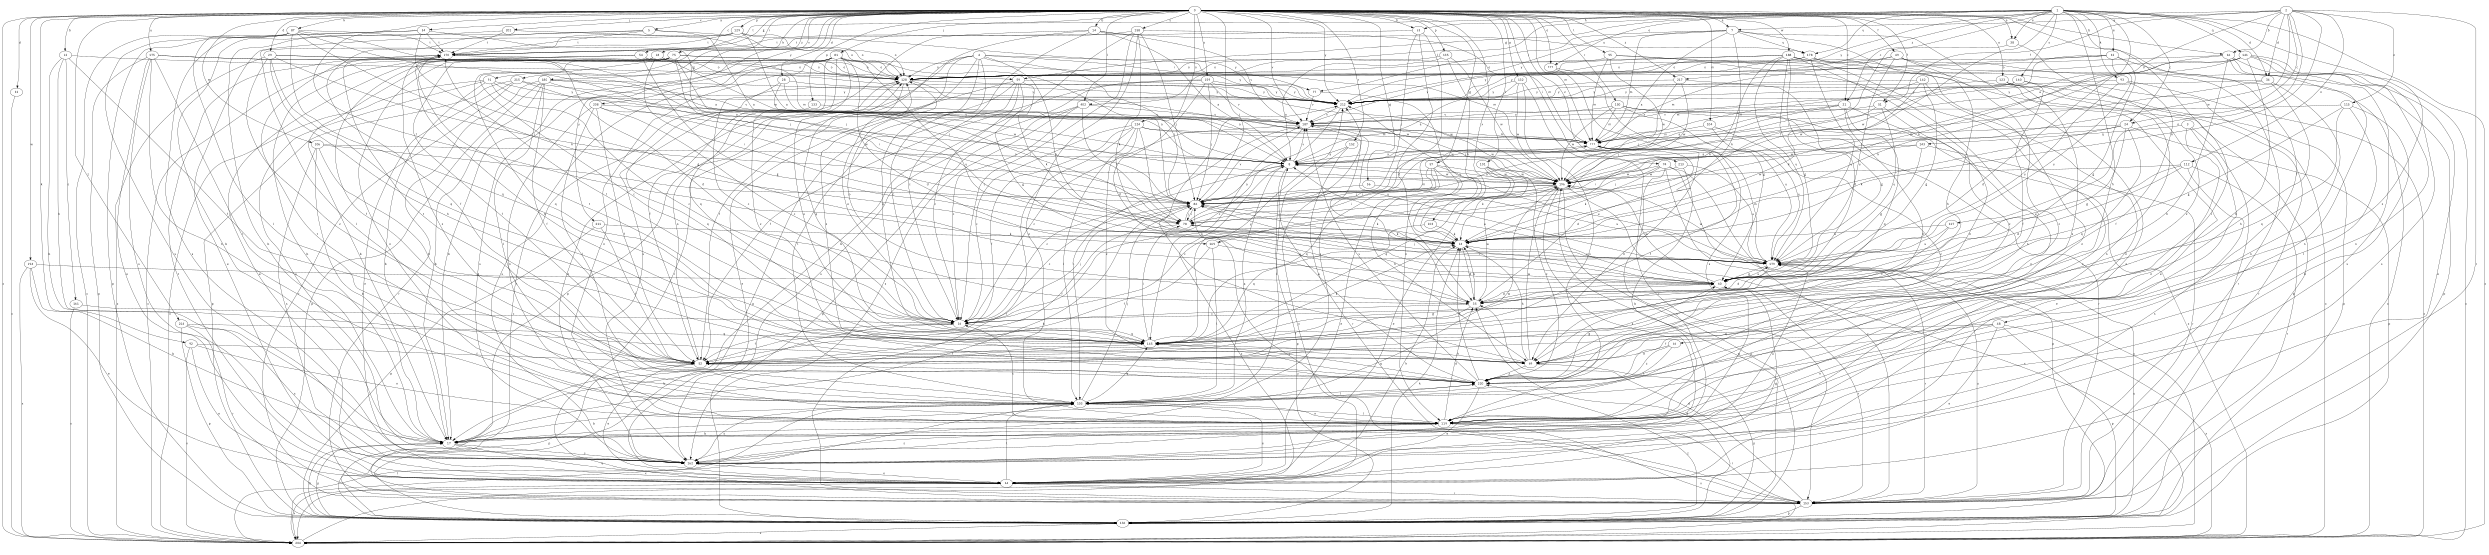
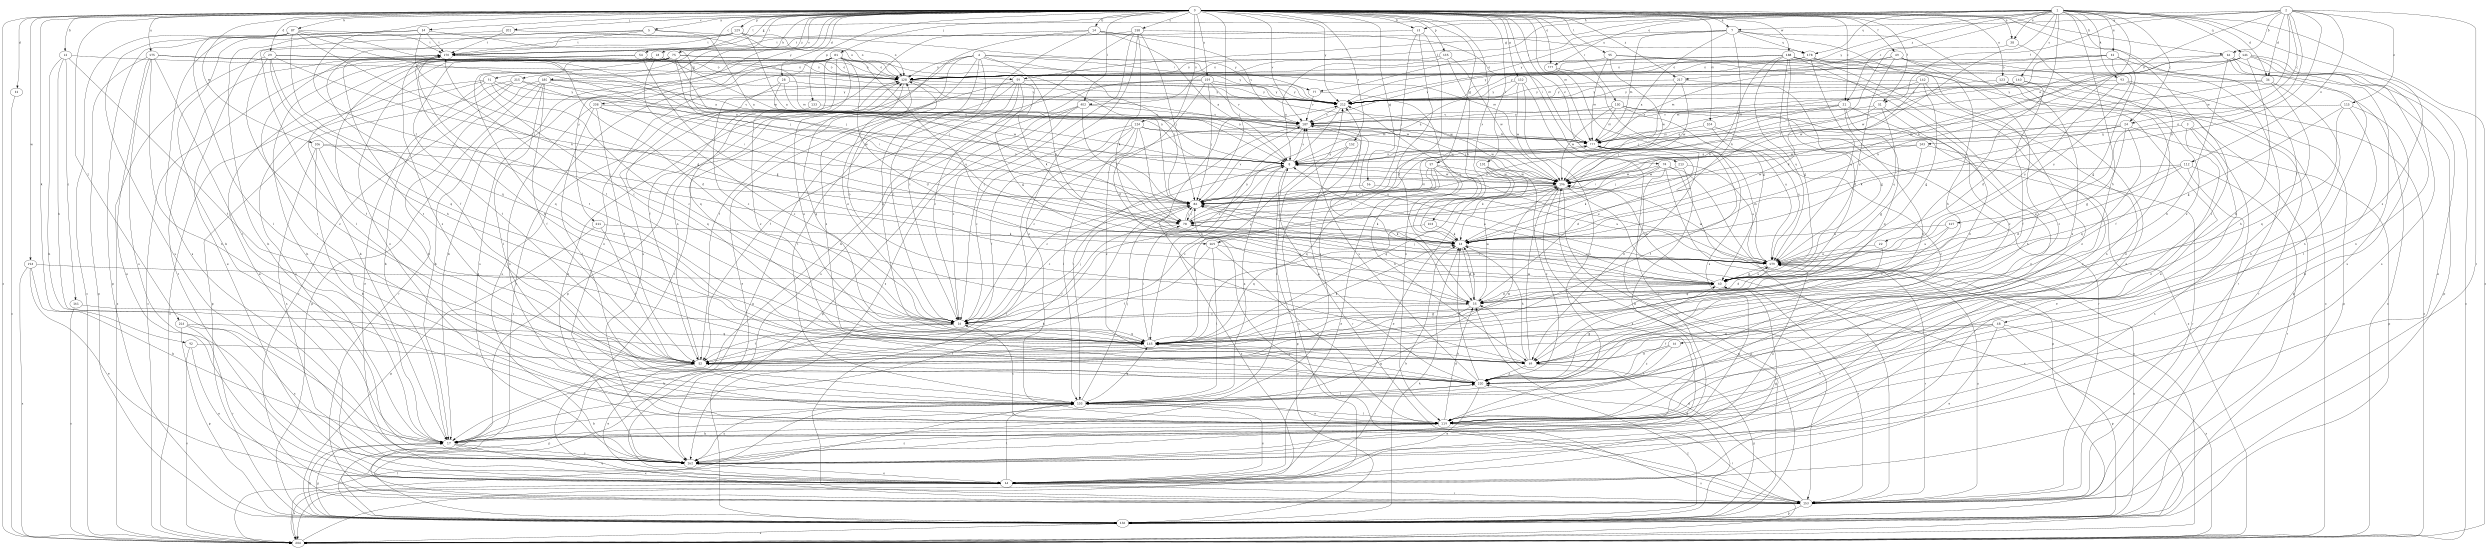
node "22": added
edge "92" -> "119": now "169" -> "119"
